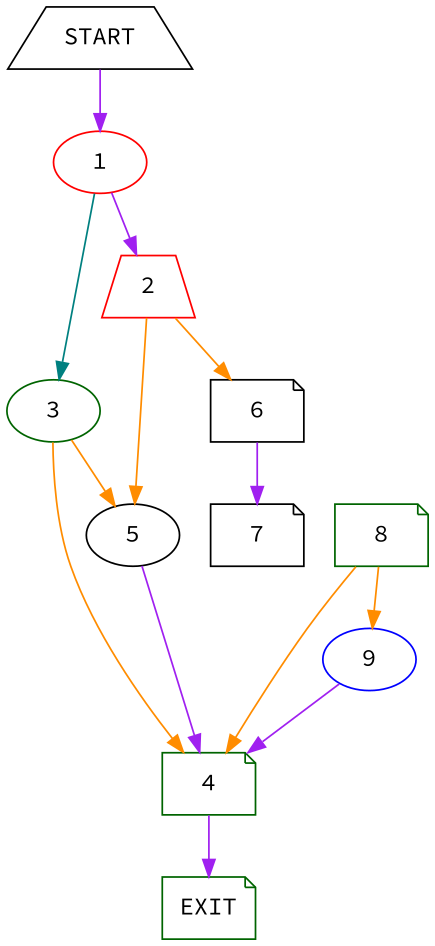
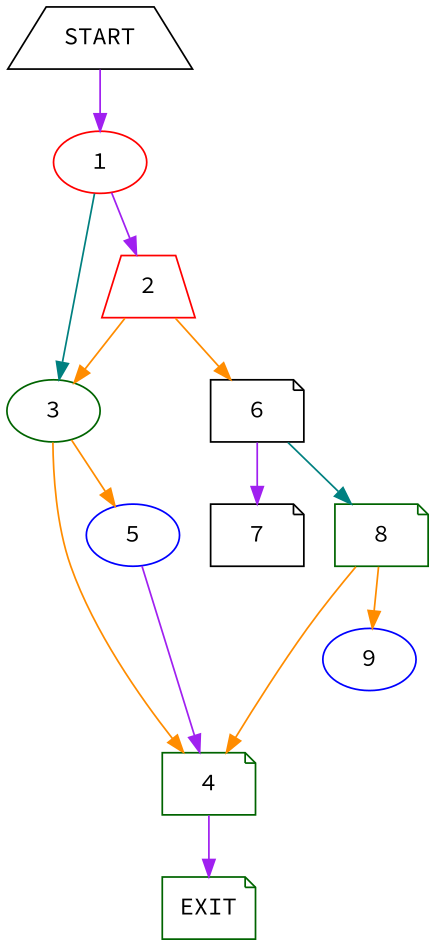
edge "2" -> "5": now "2" -> "3"
edge "6" -> "8": added
node "5": color black -> blue
edge "9" -> "4": removed
